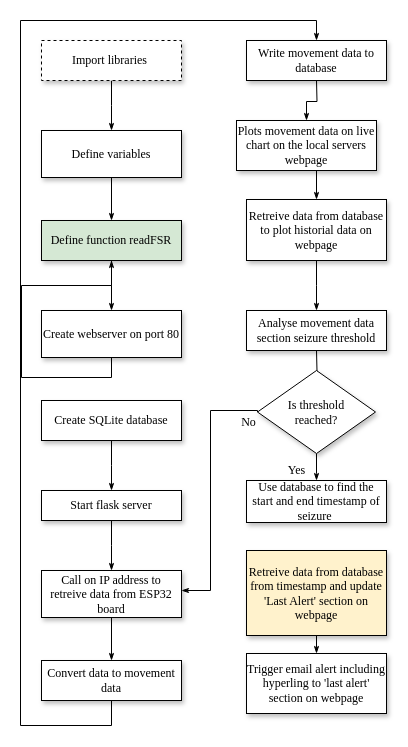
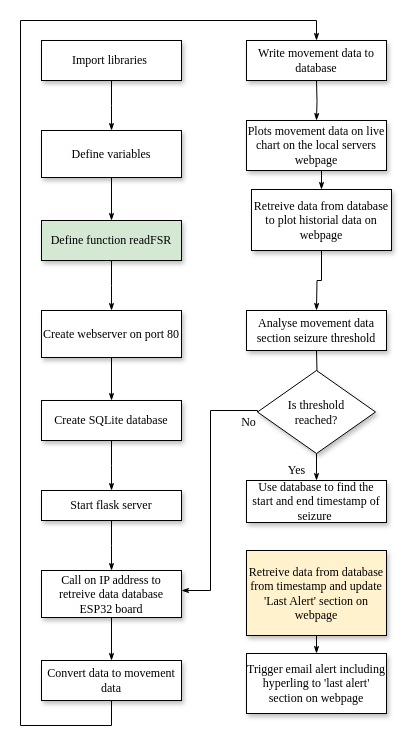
node "Import libraries": style dashed -> solid
node "Plots movement data on live chart on the local servers webpage": moved (307, 146) -> (317, 146)
node "Retreive data from database to plot historial data on webpage": moved (317, 230) -> (322, 220)
edge "Create webserver on port 80" -> "Define function readFSR": now "Create webserver on port 80" -> "Create SQLite database"
node "Call on IP address to retreive data from ESP32 board": label "Call on IP address to retreive data from ESP32 board" -> "Call on IP address to retreive data database ESP32 board"
